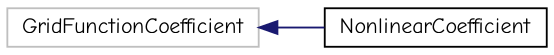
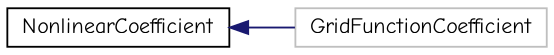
edge "NonlinearCoefficient" -> "GridFunctionCoefficient": reversed
